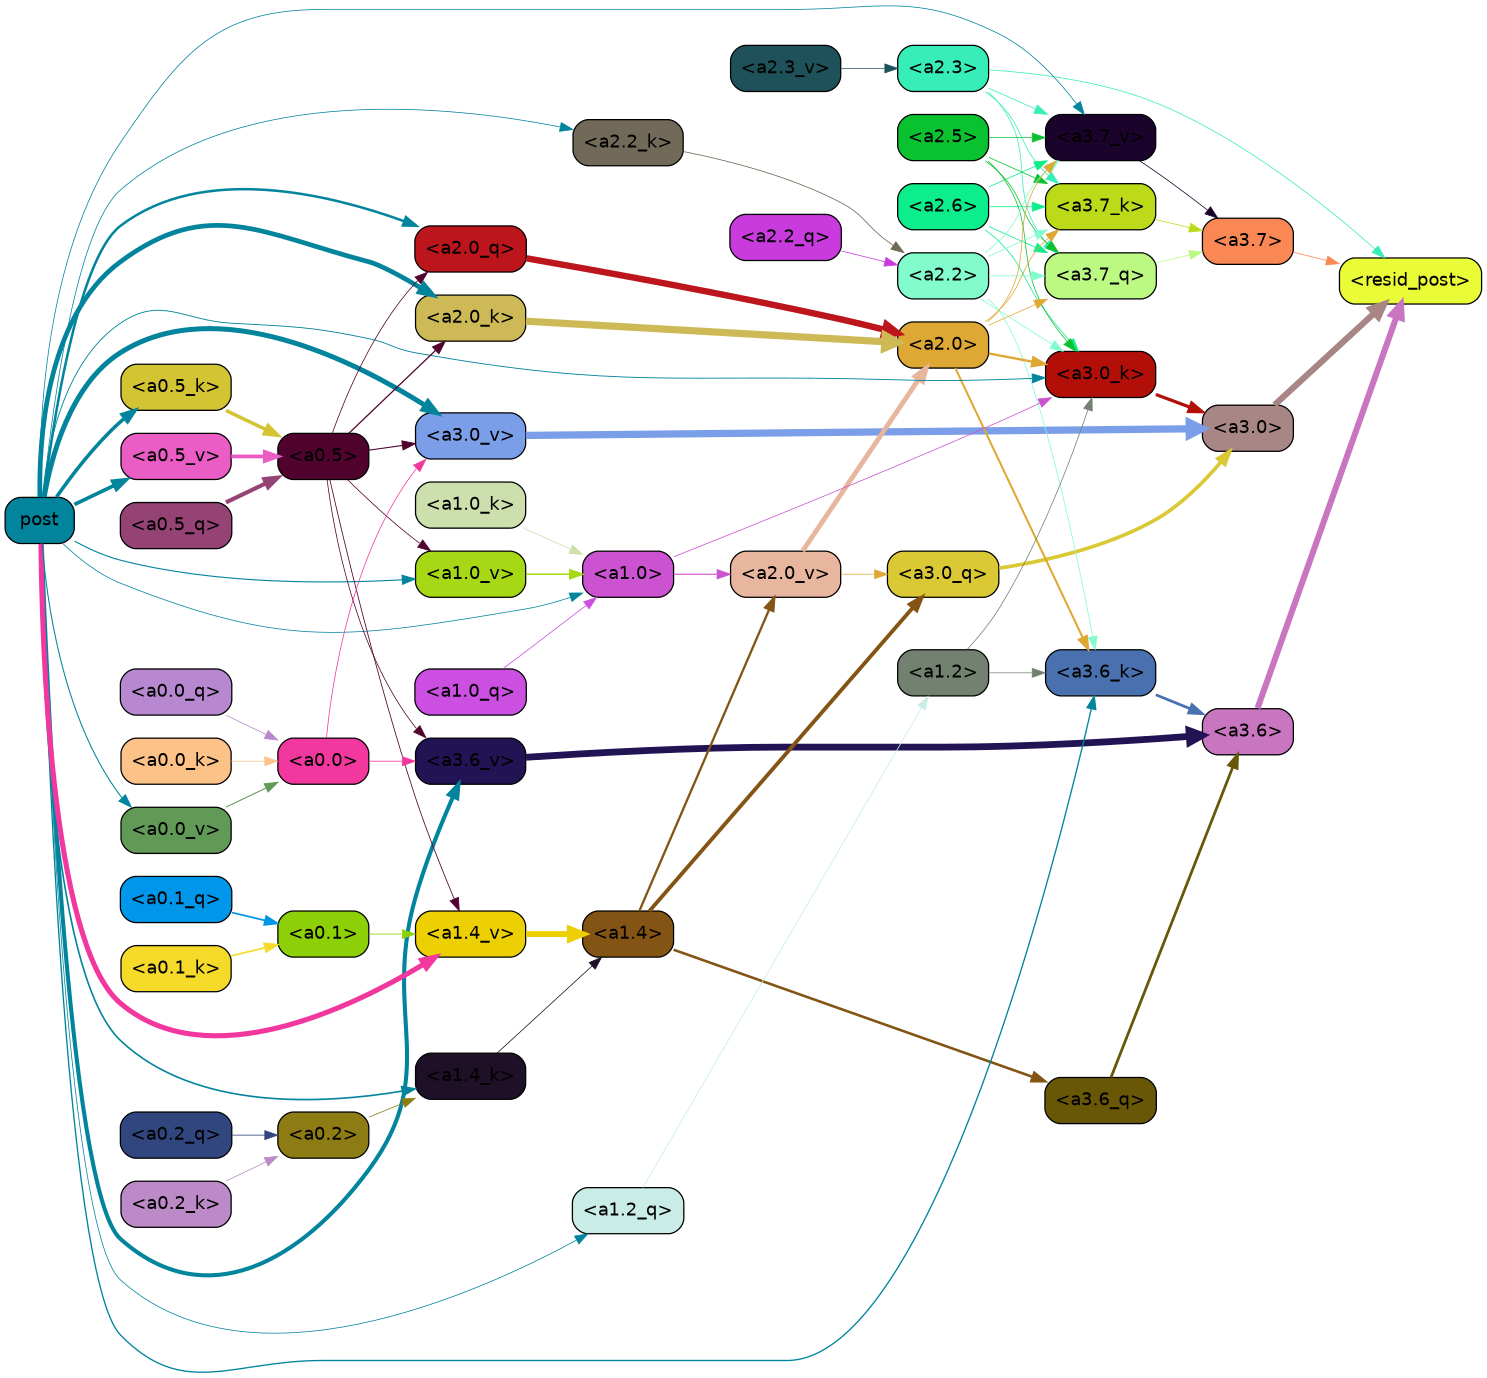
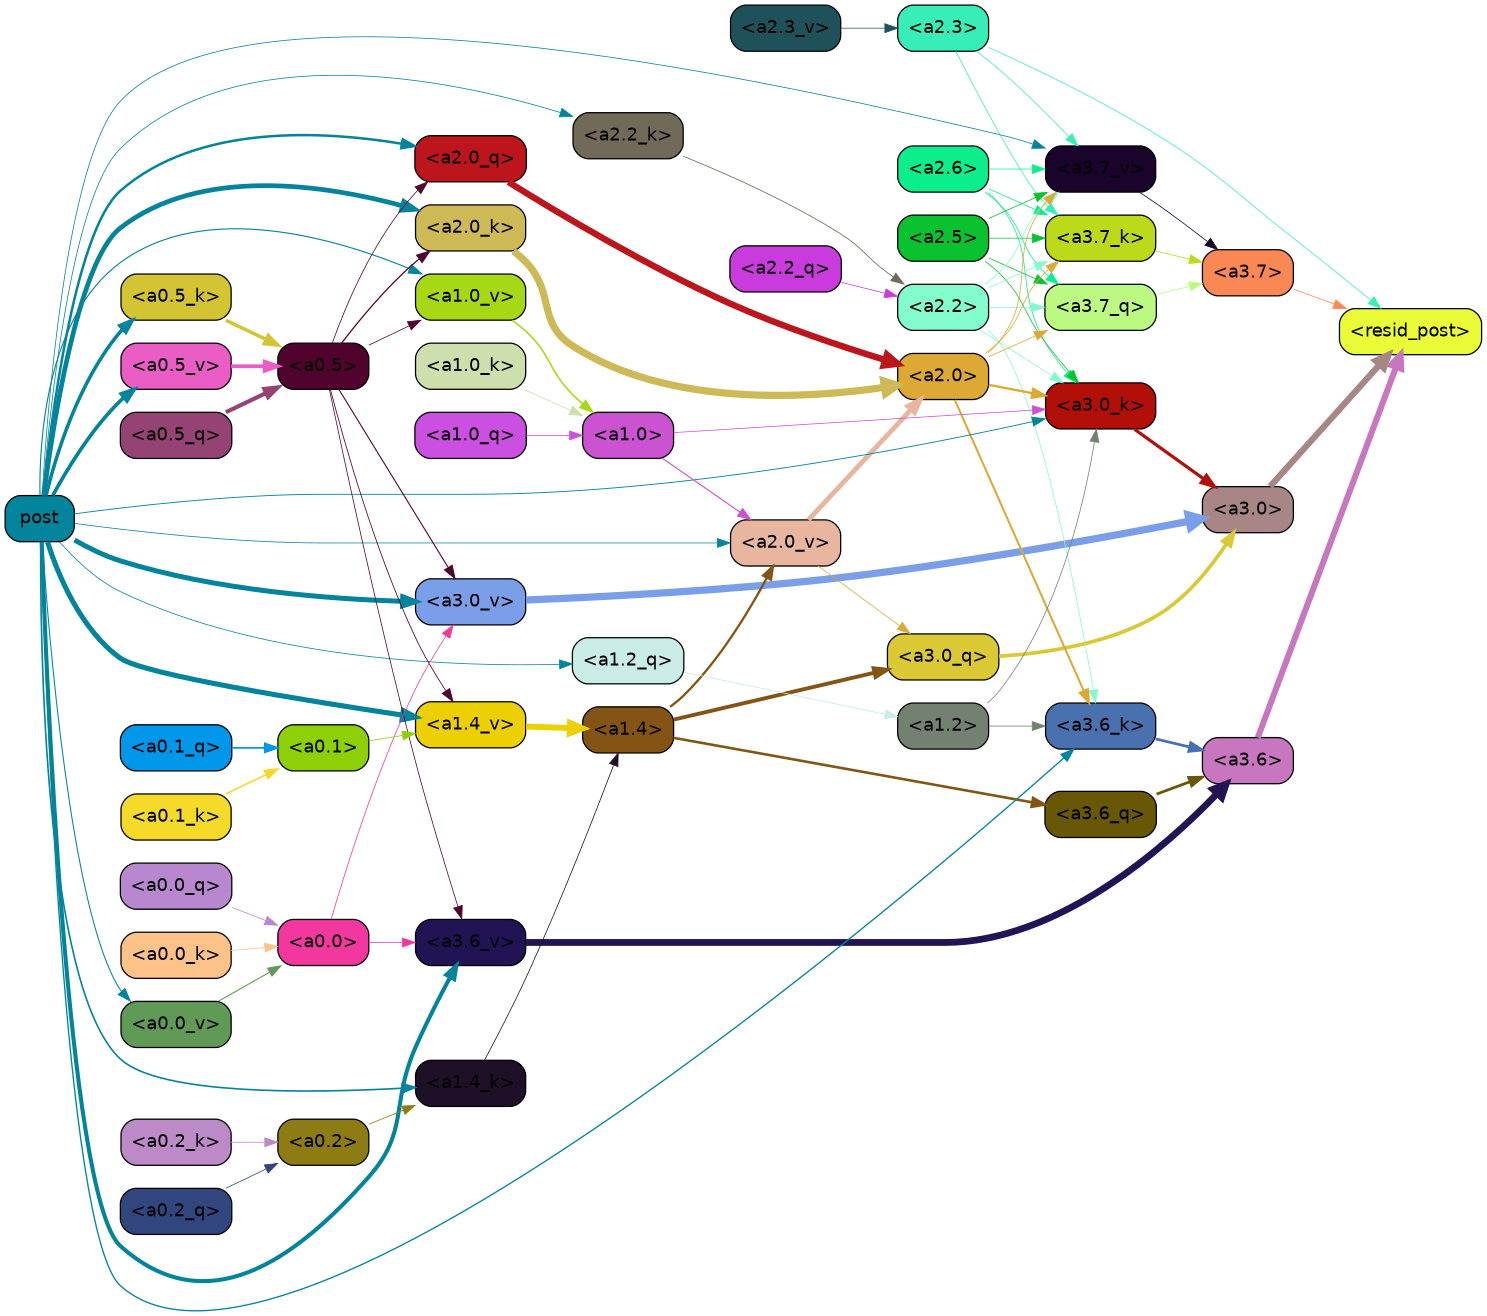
edge "<a2.3>" -> "<a3.7_q>": removed
edge "post" -> "<a1.0>": now "post" -> "<a2.0_v>"
edge "post" -> "<a1.4_v>": color #f2389e -> #01849c
